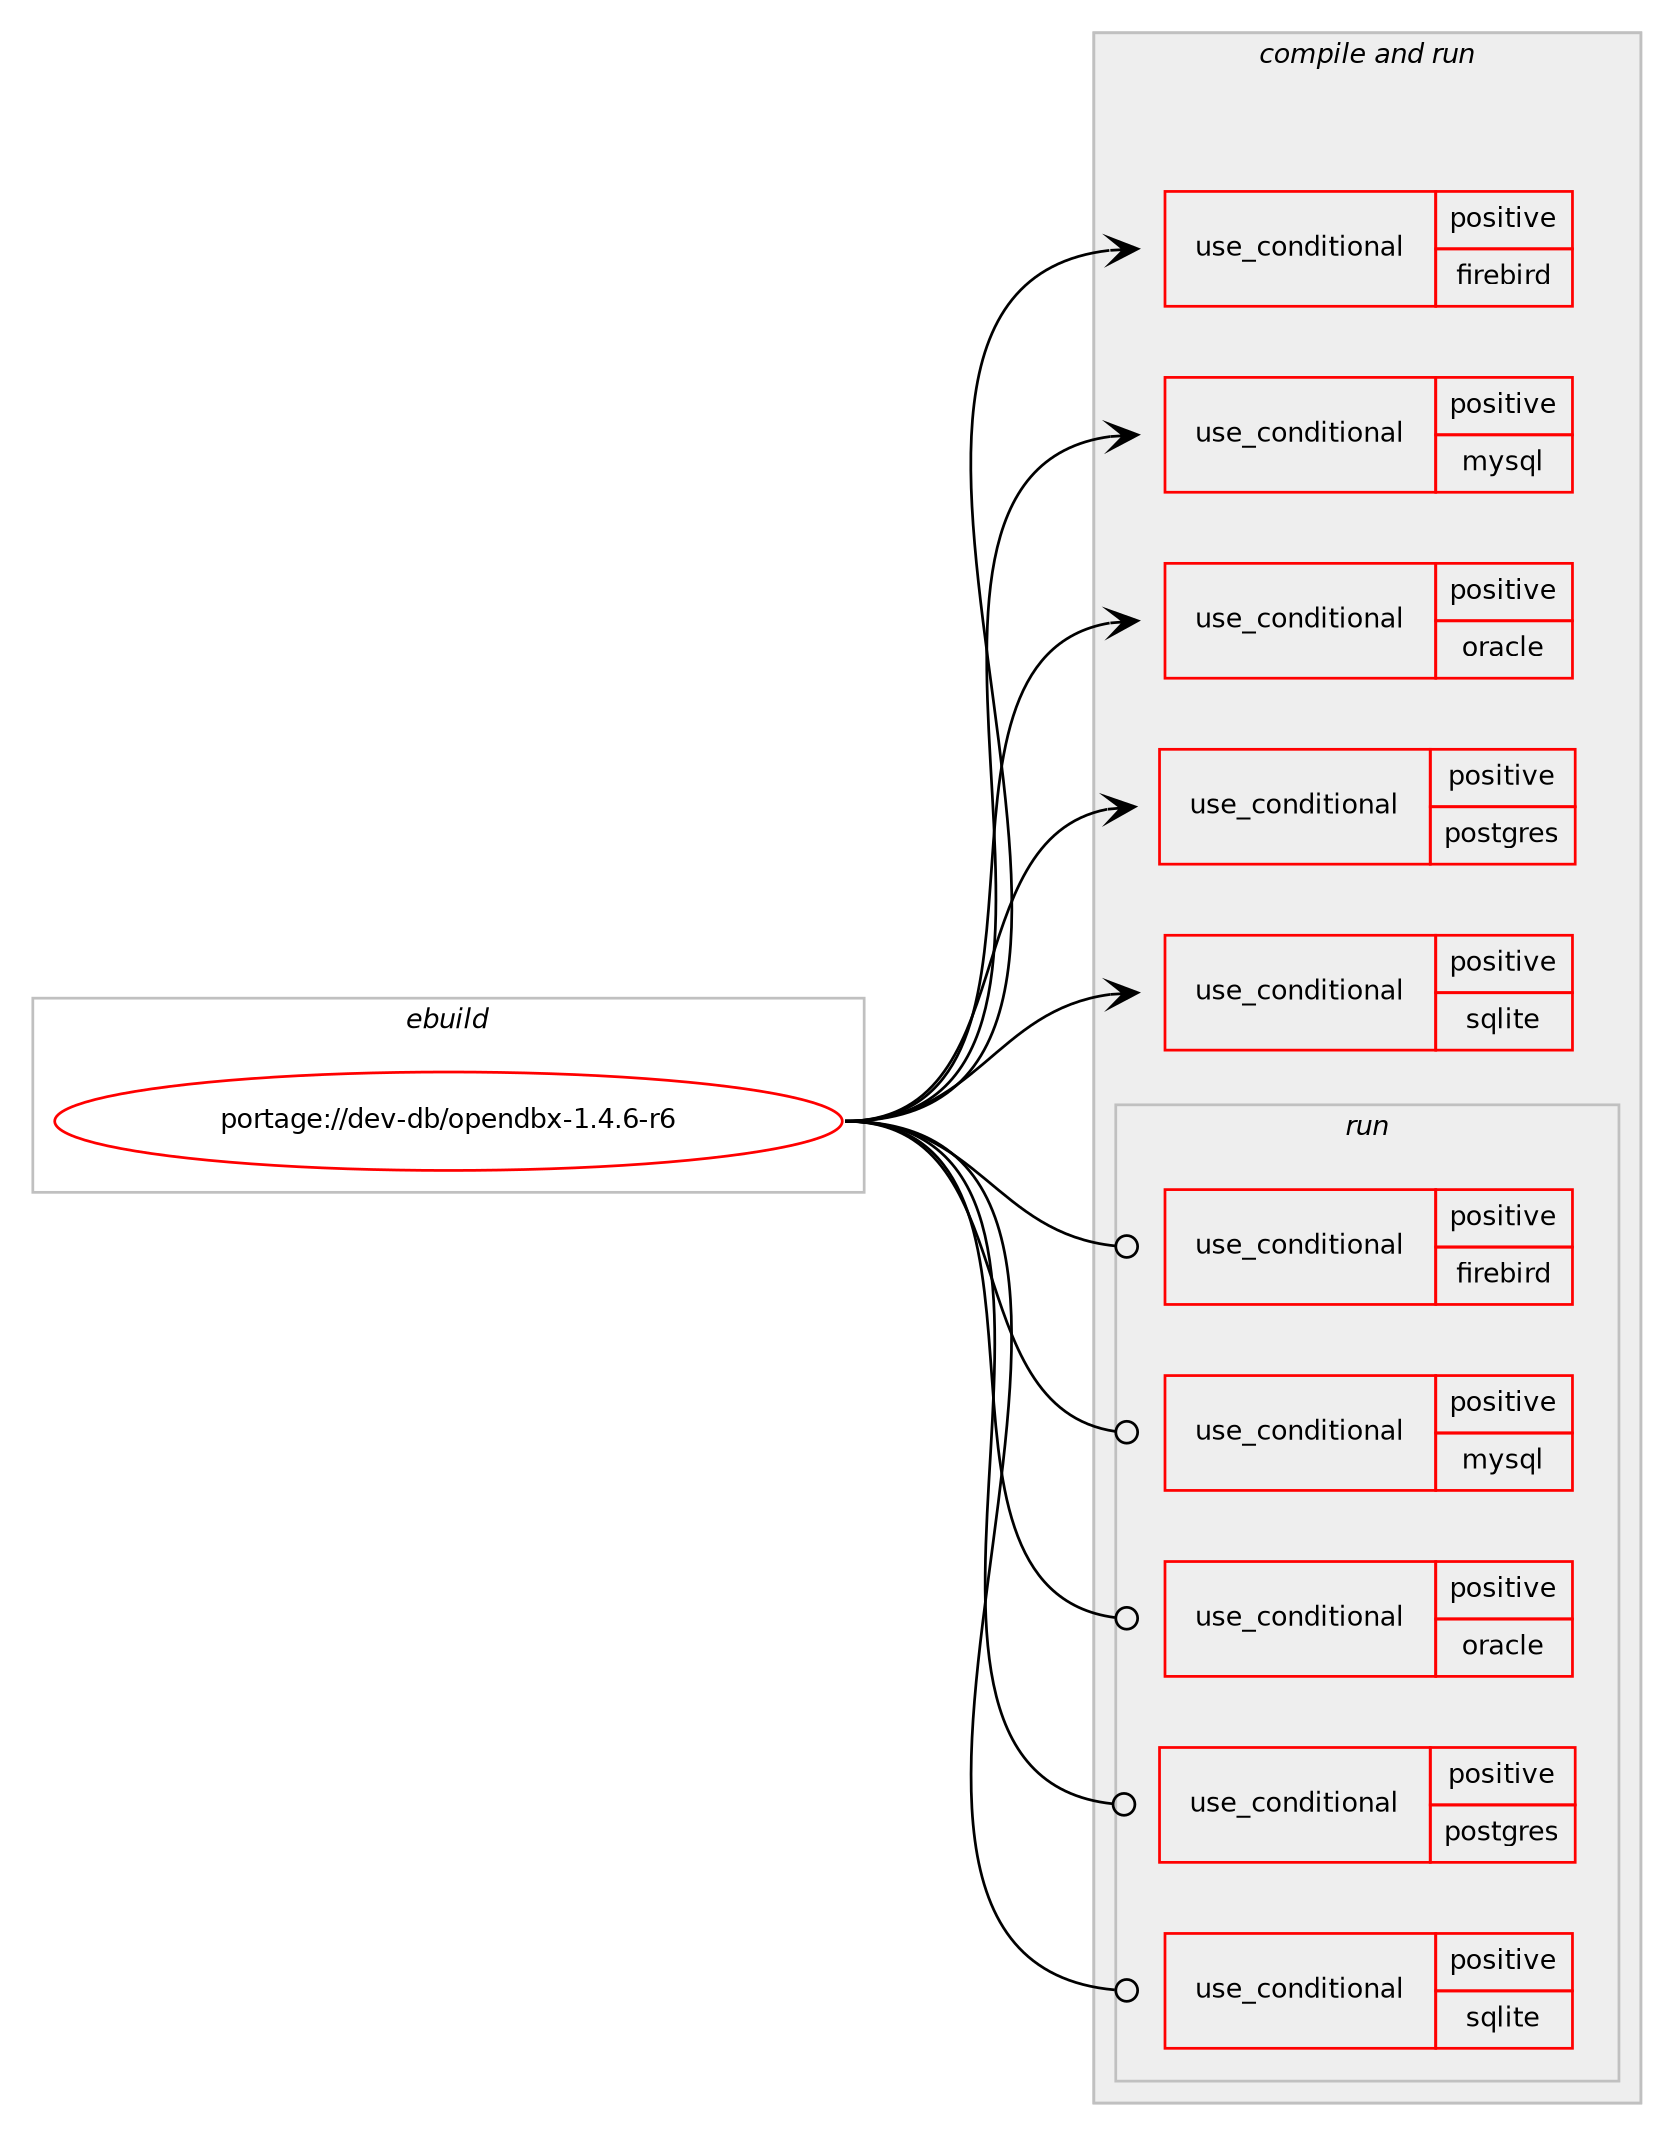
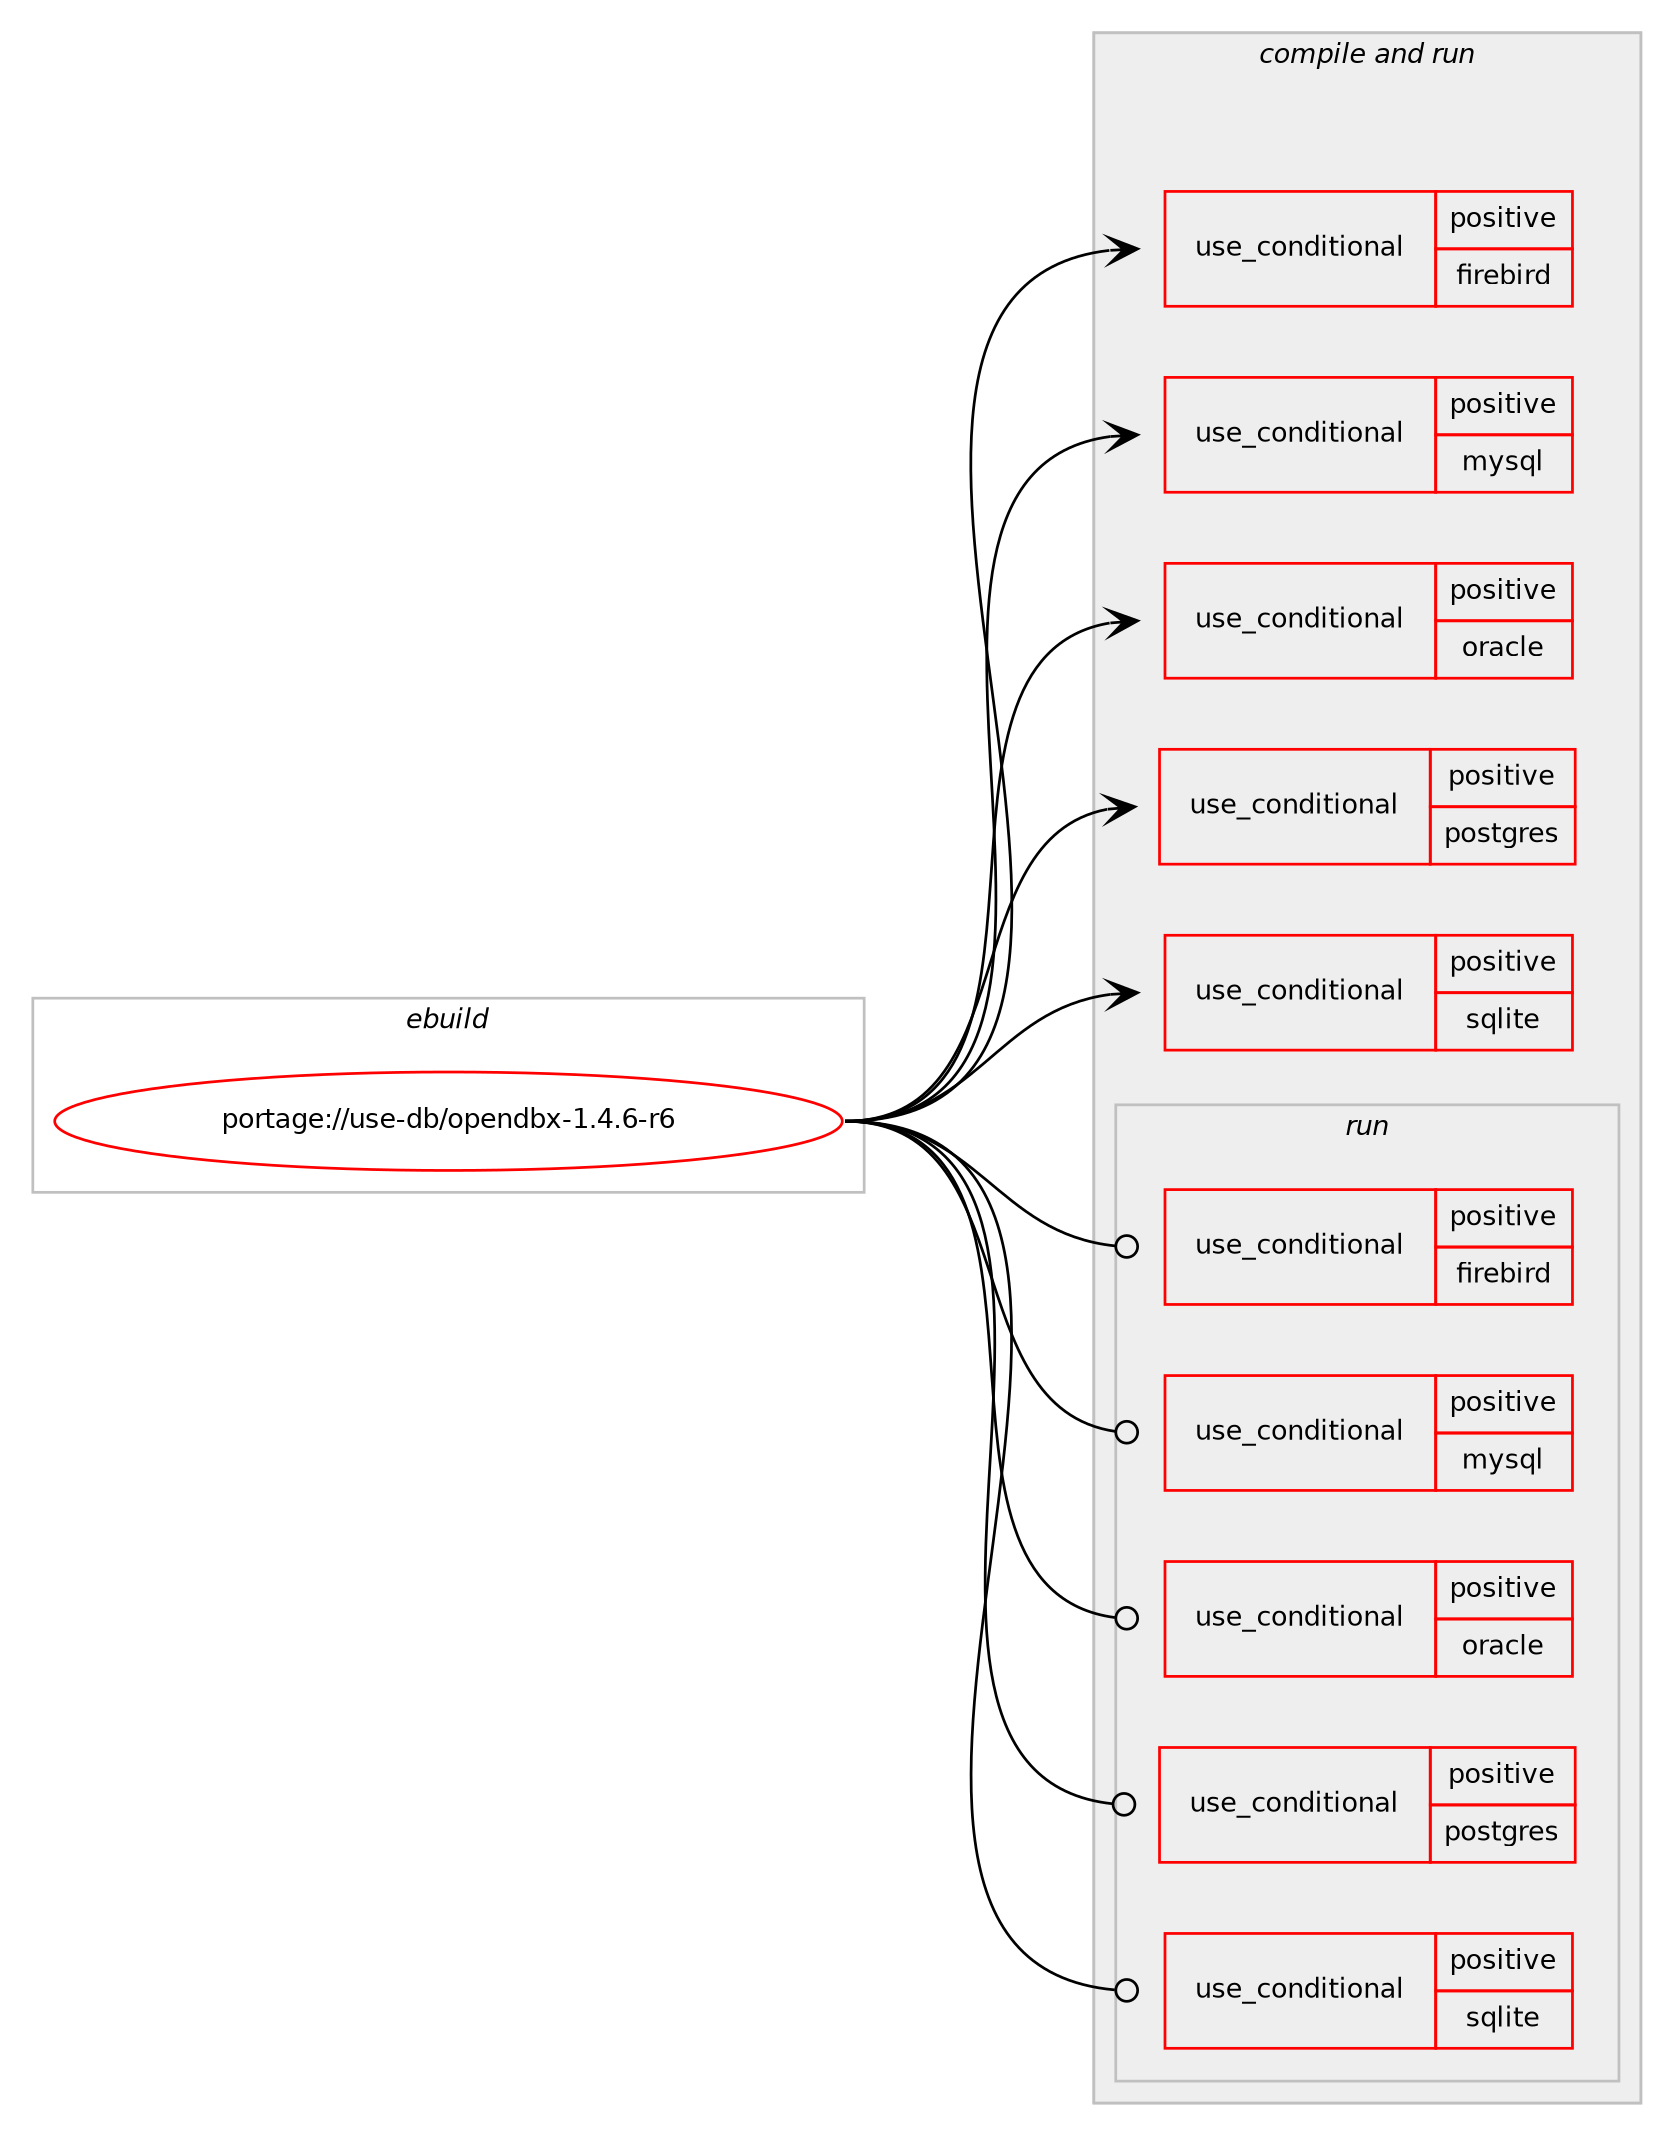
node "portage://dev-db/opendbx-1.4.6-r6": label "portage://dev-db/opendbx-1.4.6-r6" -> "portage://use-db/opendbx-1.4.6-r6"
